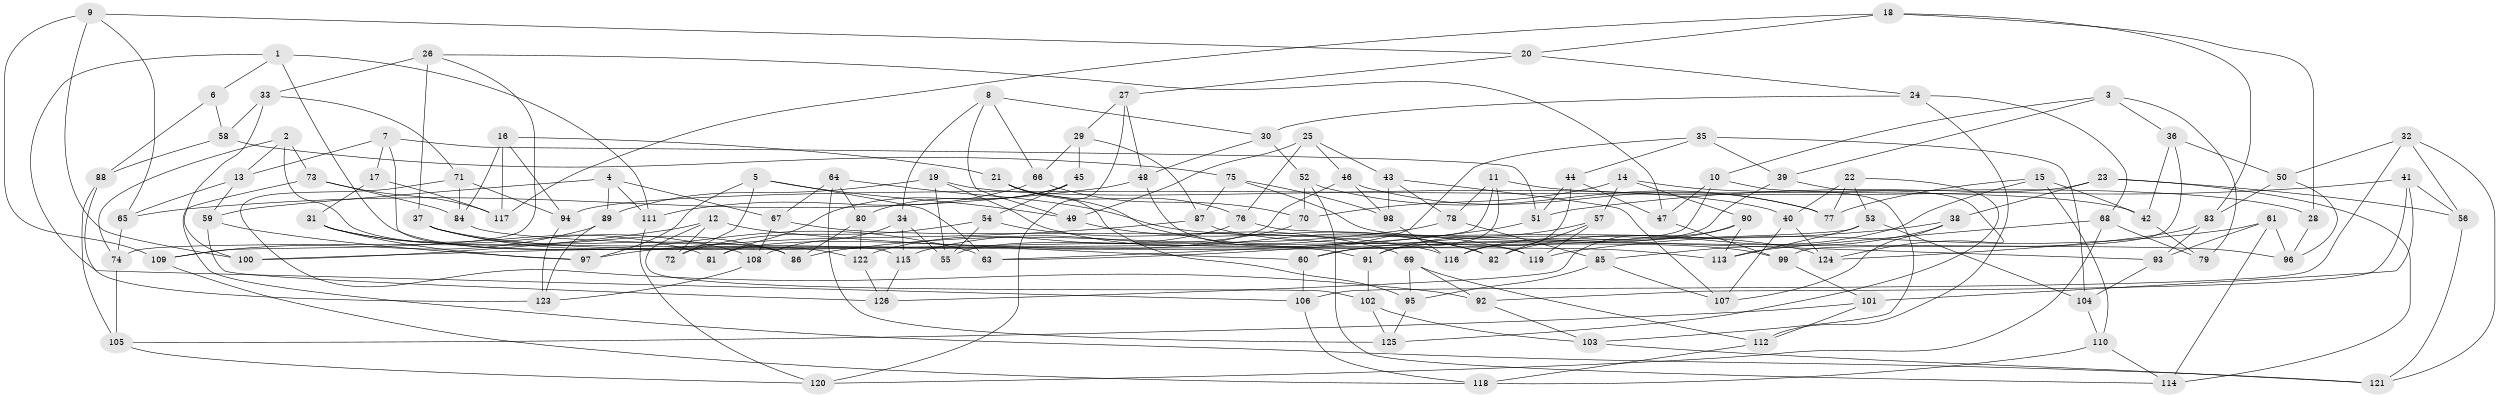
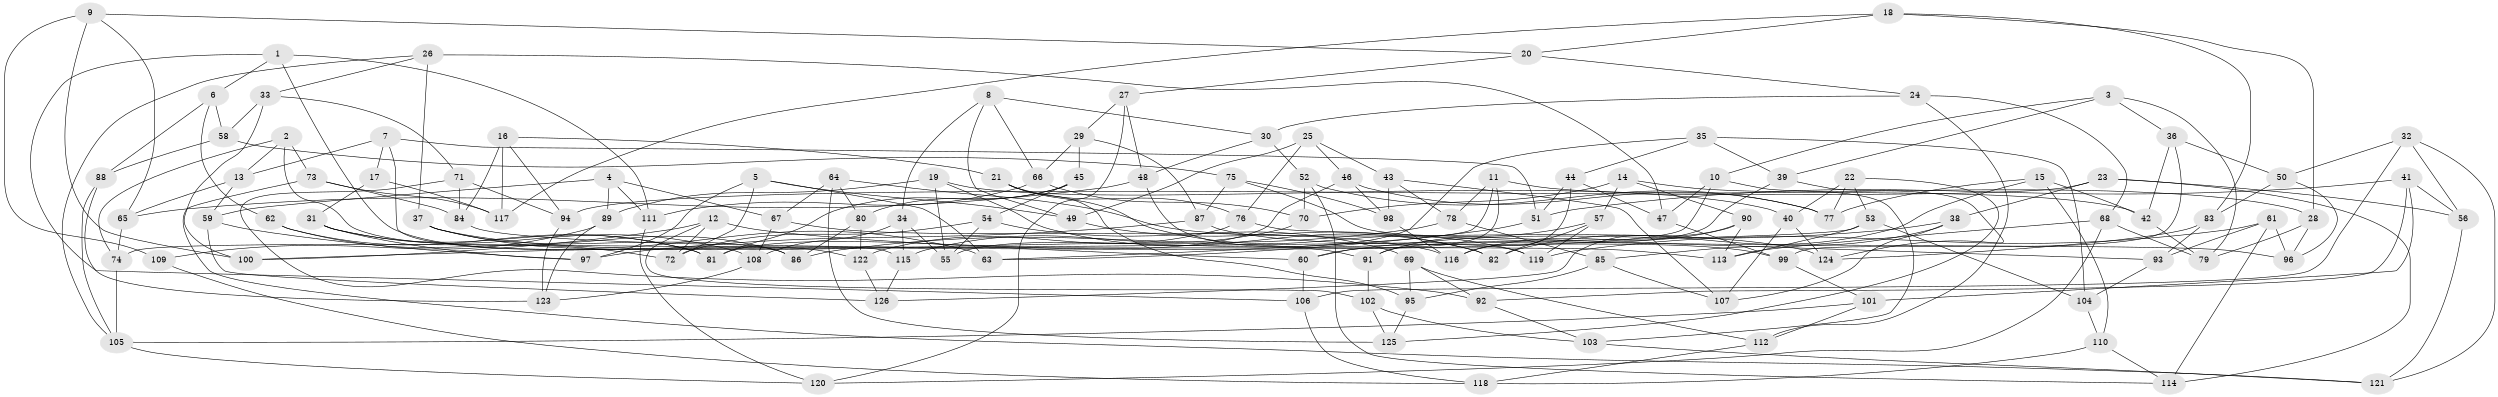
node "62": added
edge "26" -- "109": now "26" -- "105"
edge "28" -- "79": added
